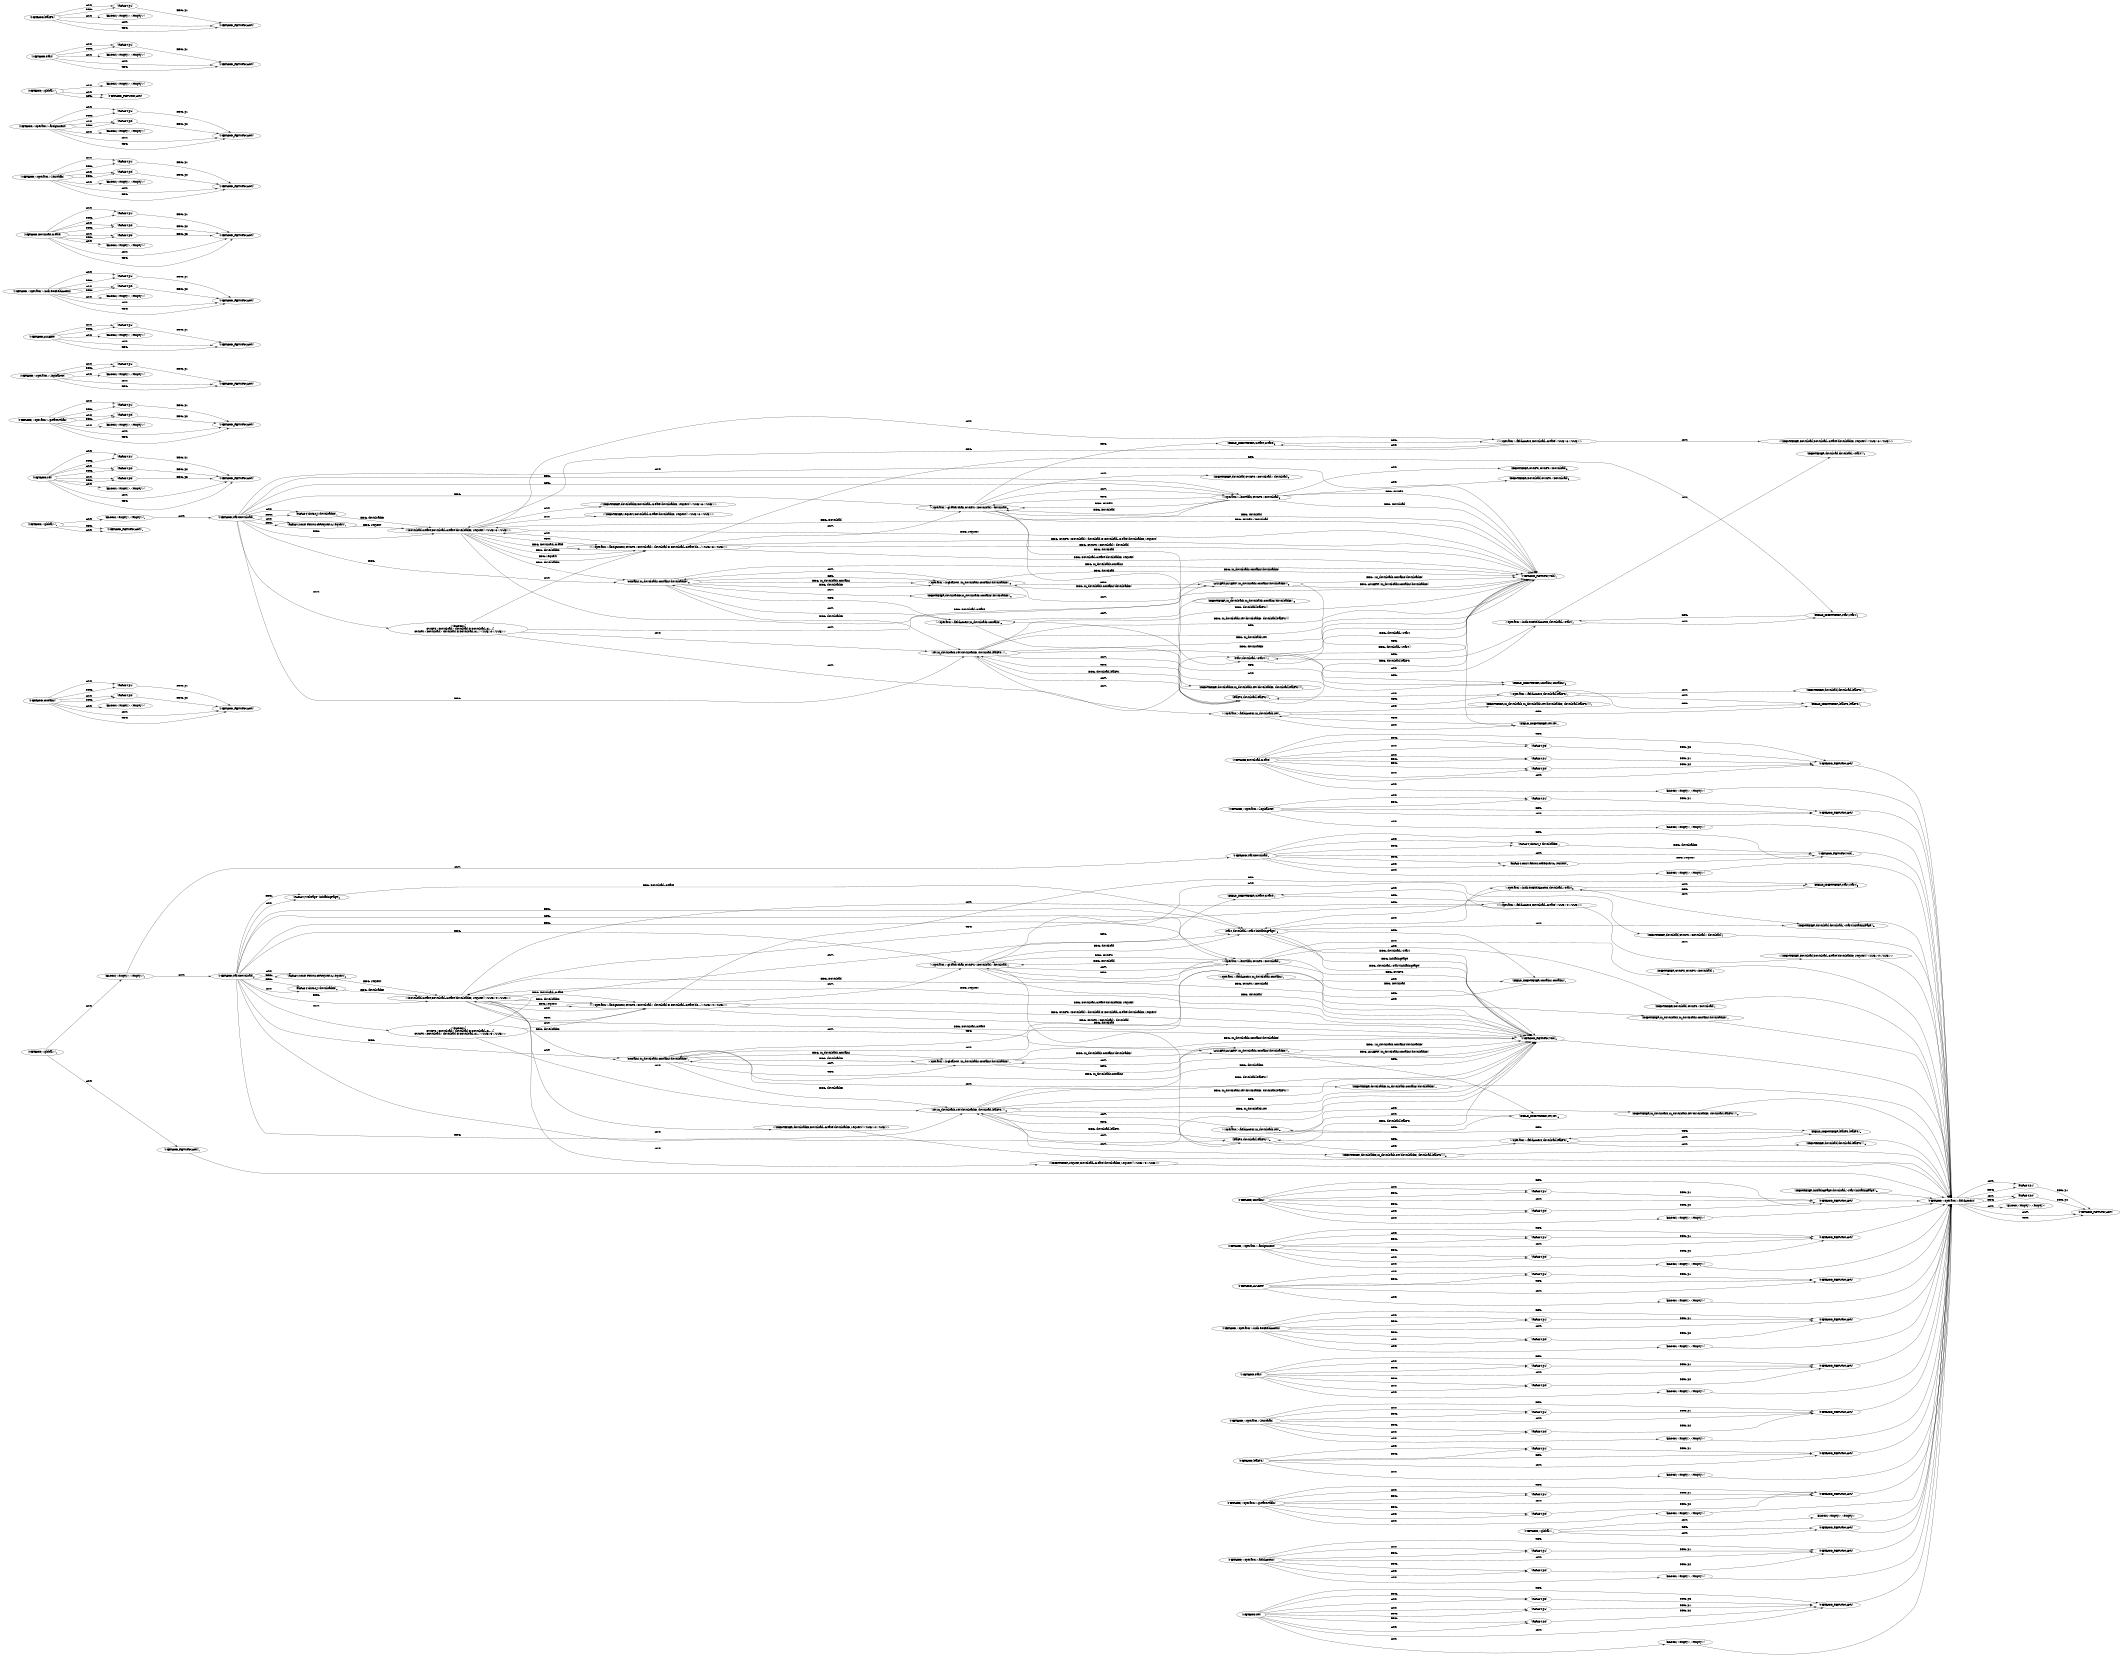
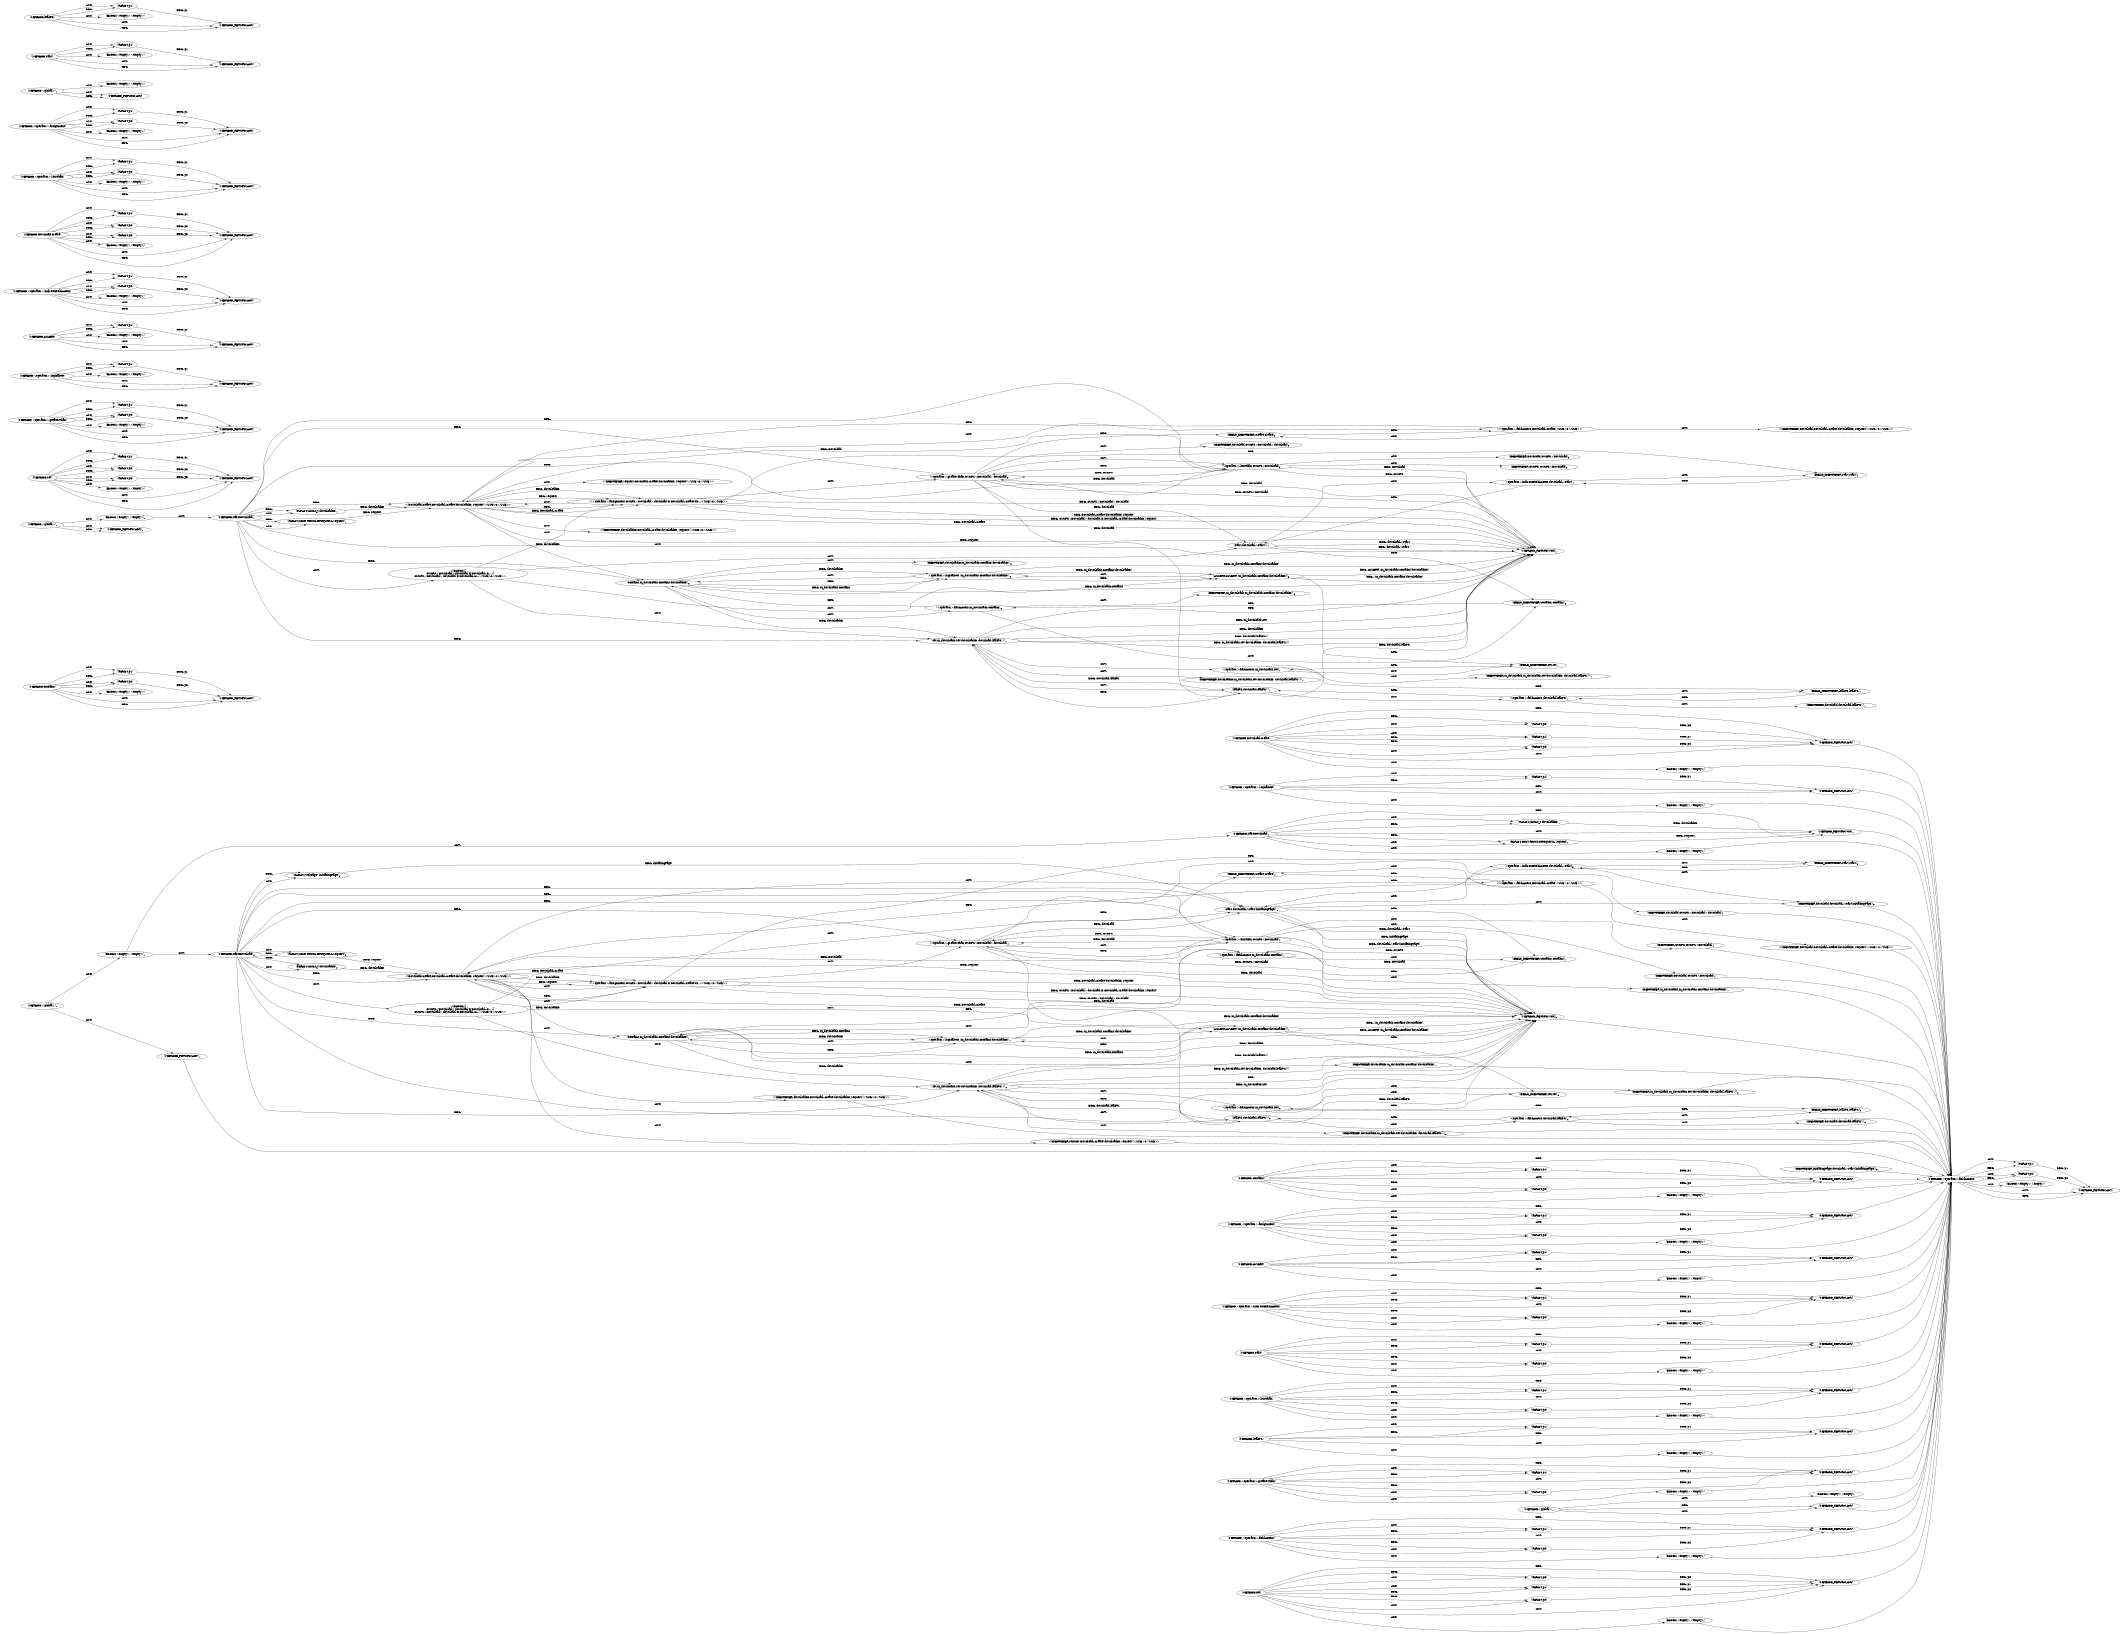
node "(IDENTIFIER,download,download->start())": removed
edge "(PARAM,WebPage* initiatingPage)" -> "(start,download->start(initiatingPage))": label "DDG: Download::create" -> "DDG: initiatingPage"
